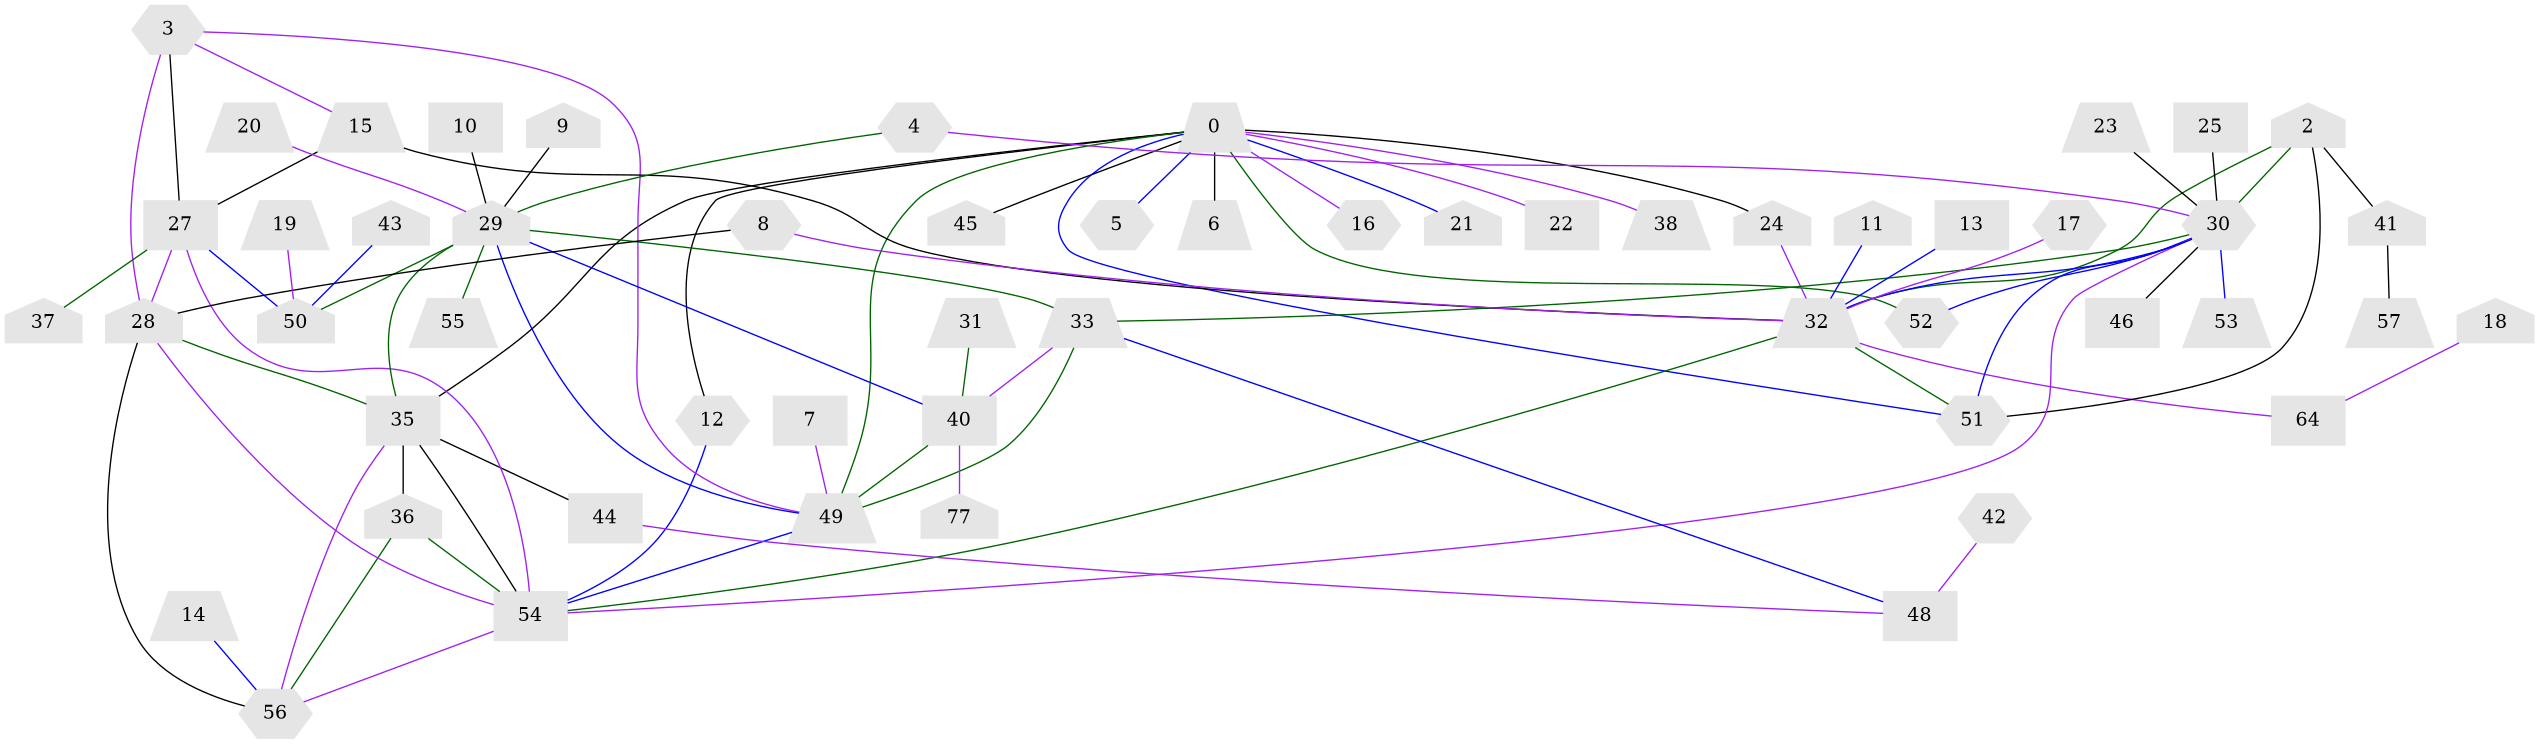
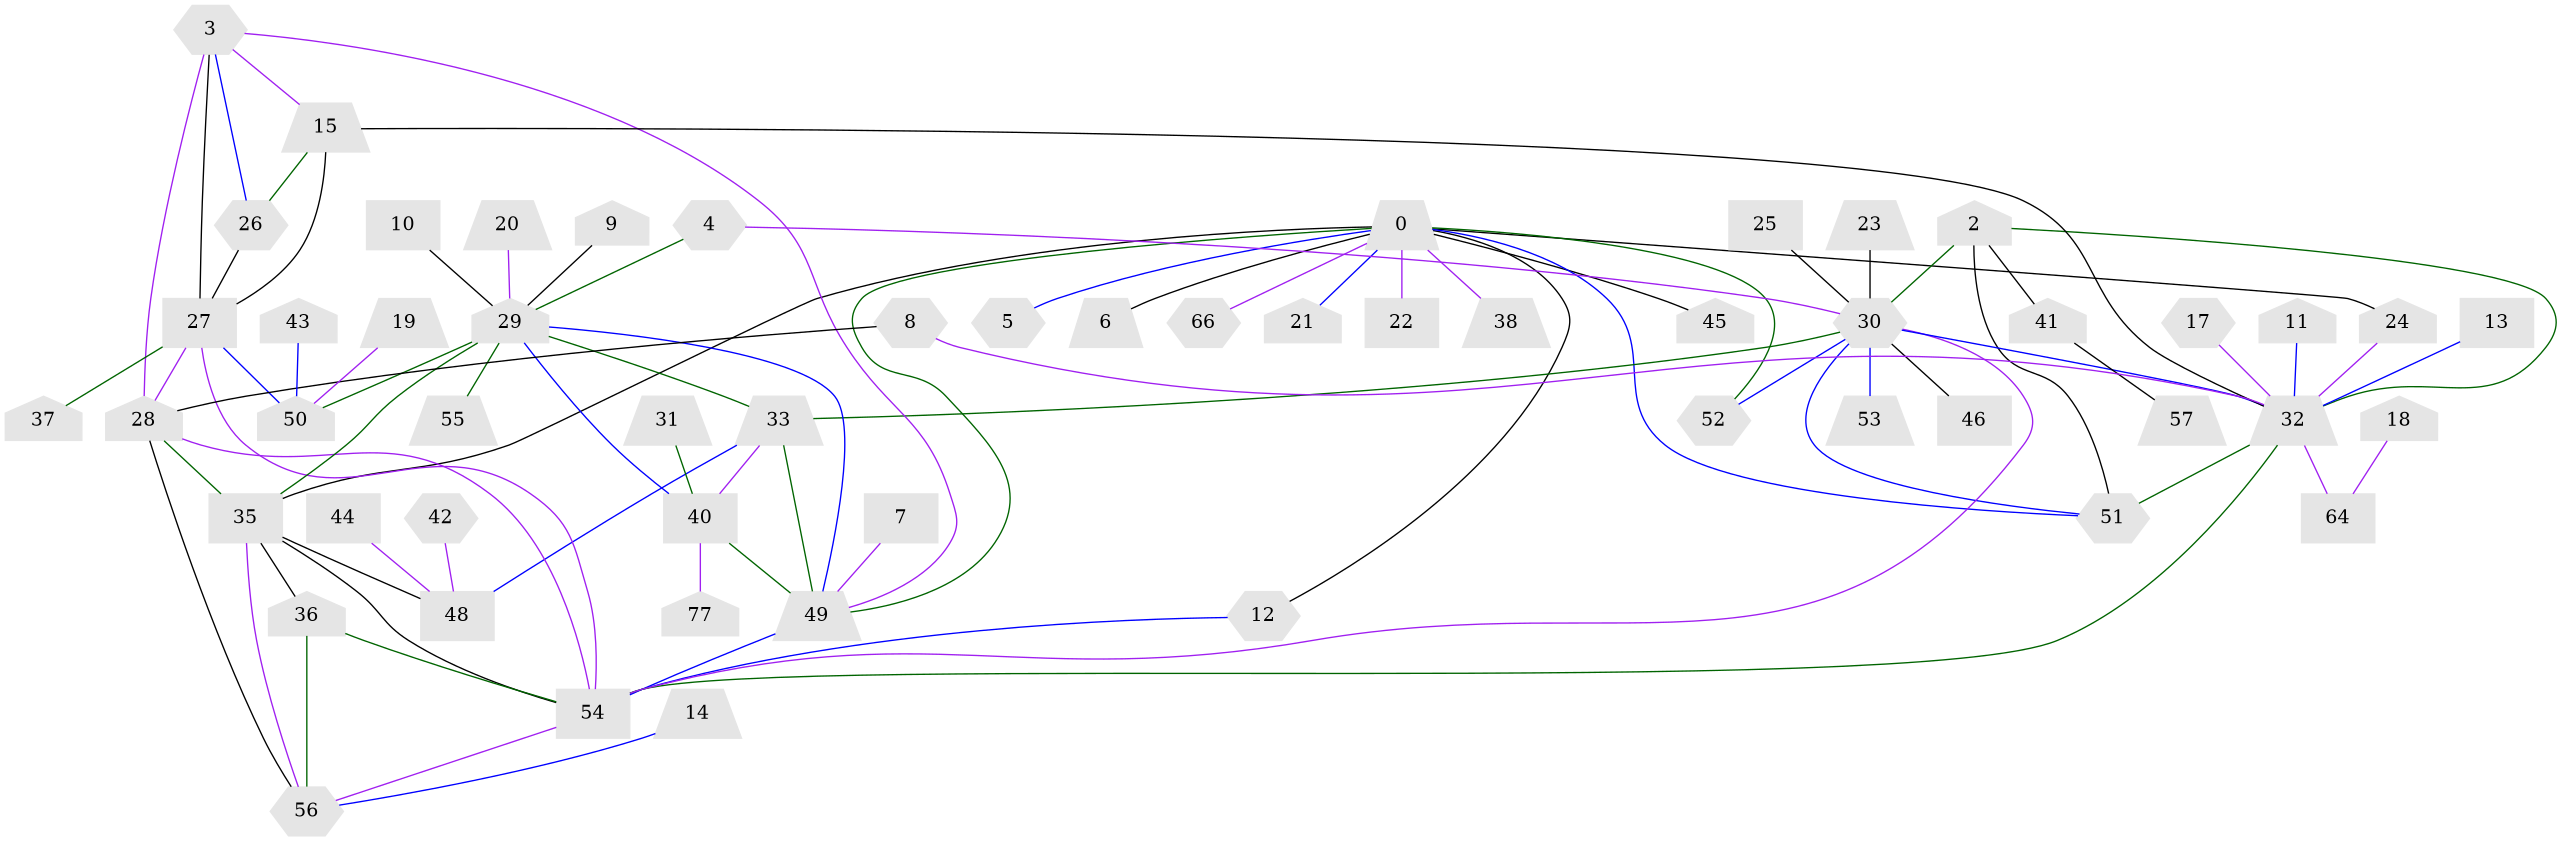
node "26": added
node "16": label "16" -> "66"
edge "35" -- "44": now "35" -- "48"
